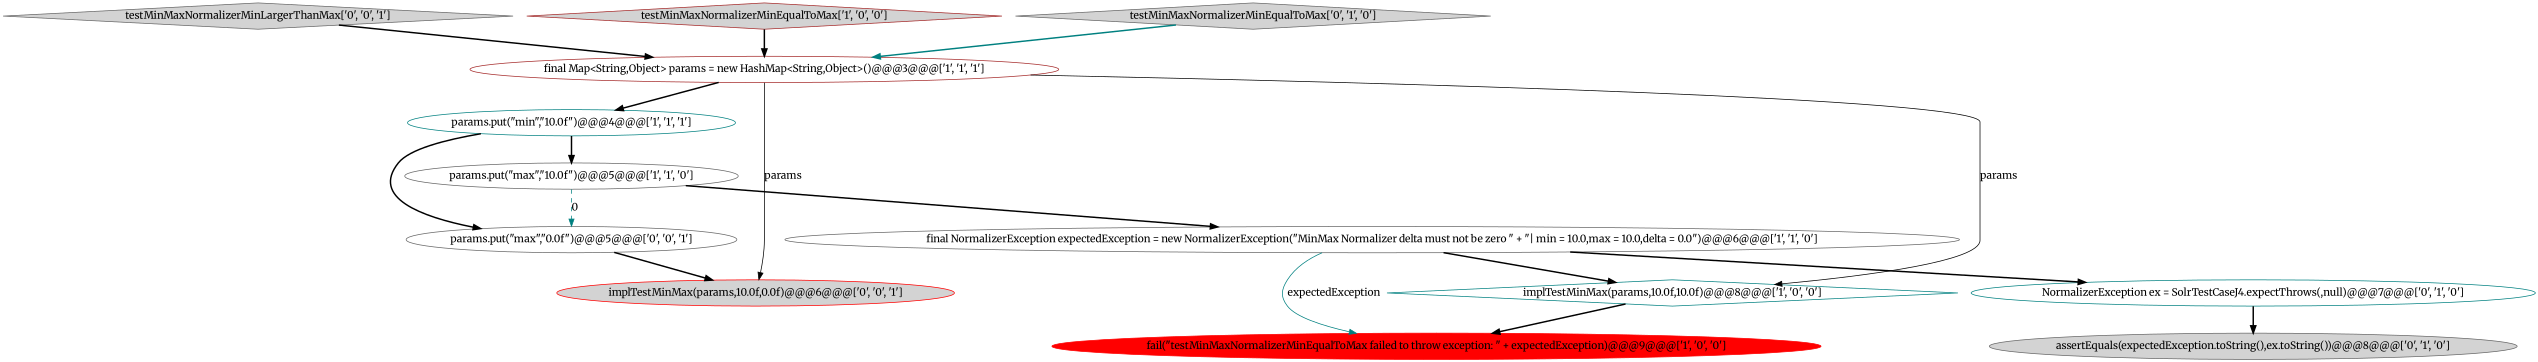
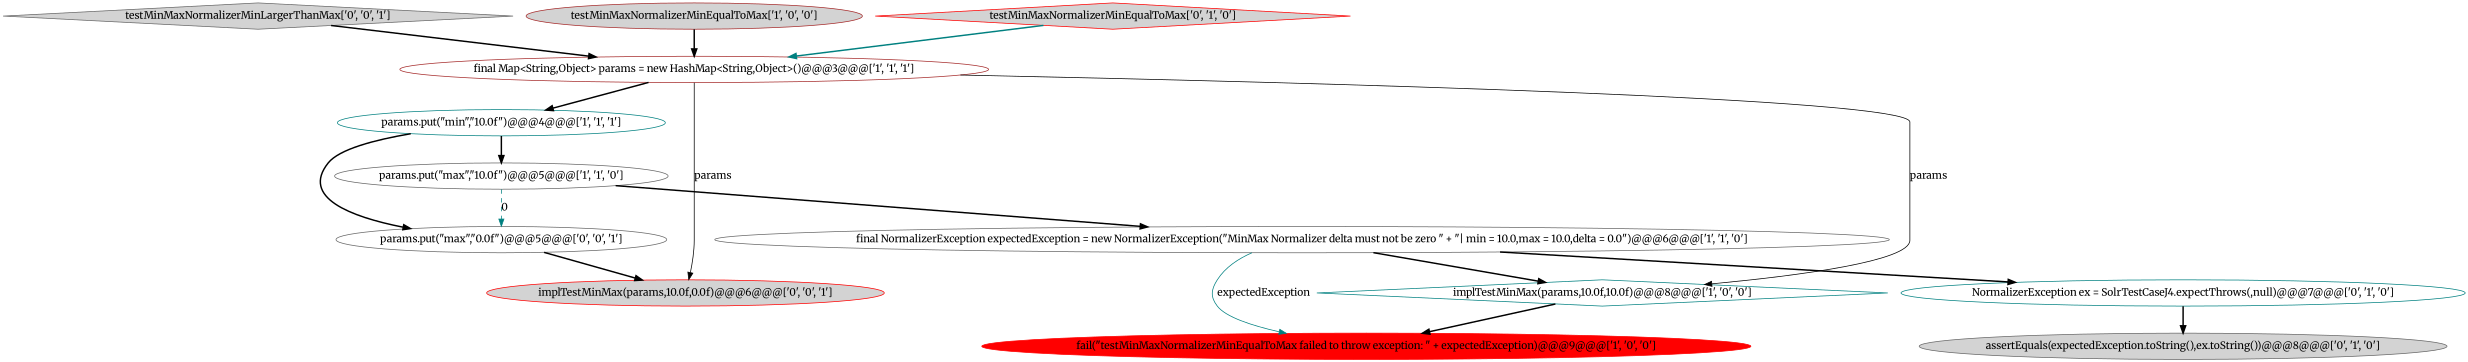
node "testMinMaxNormalizerMinEqualToMax['1', '0', '0']": shape diamond -> ellipse
node "testMinMaxNormalizerMinEqualToMax['0', '1', '0']": color gray40 -> red
